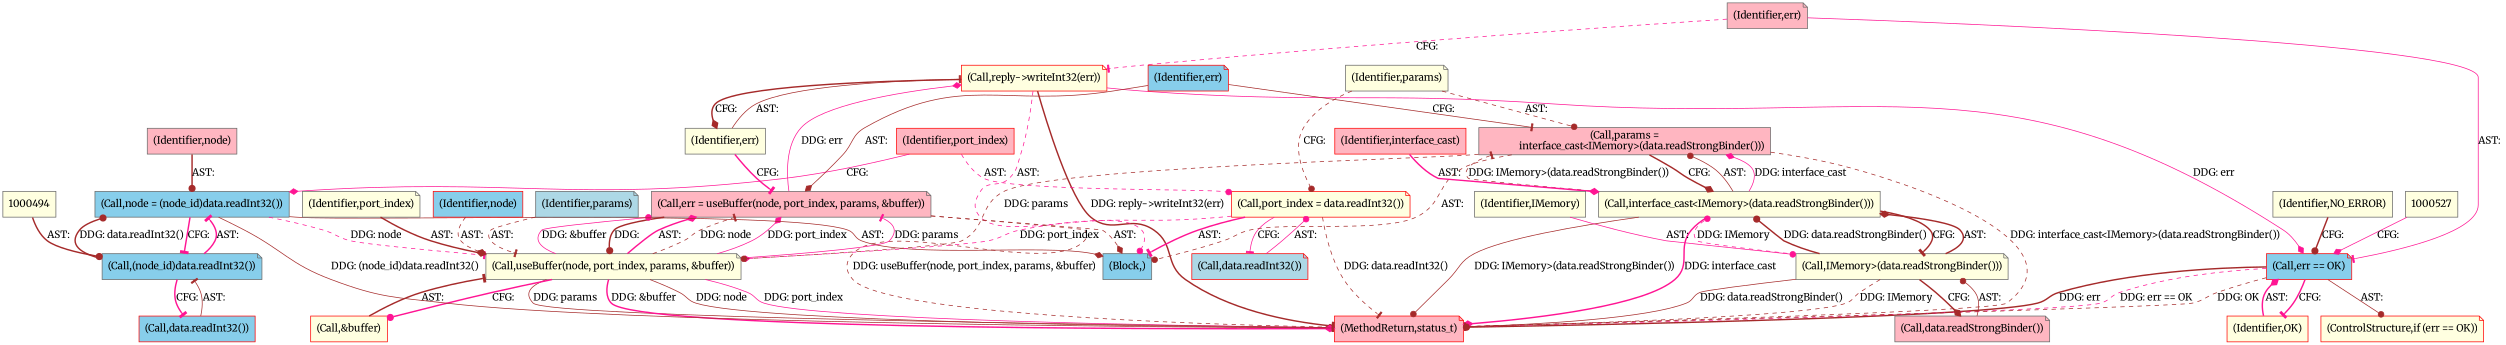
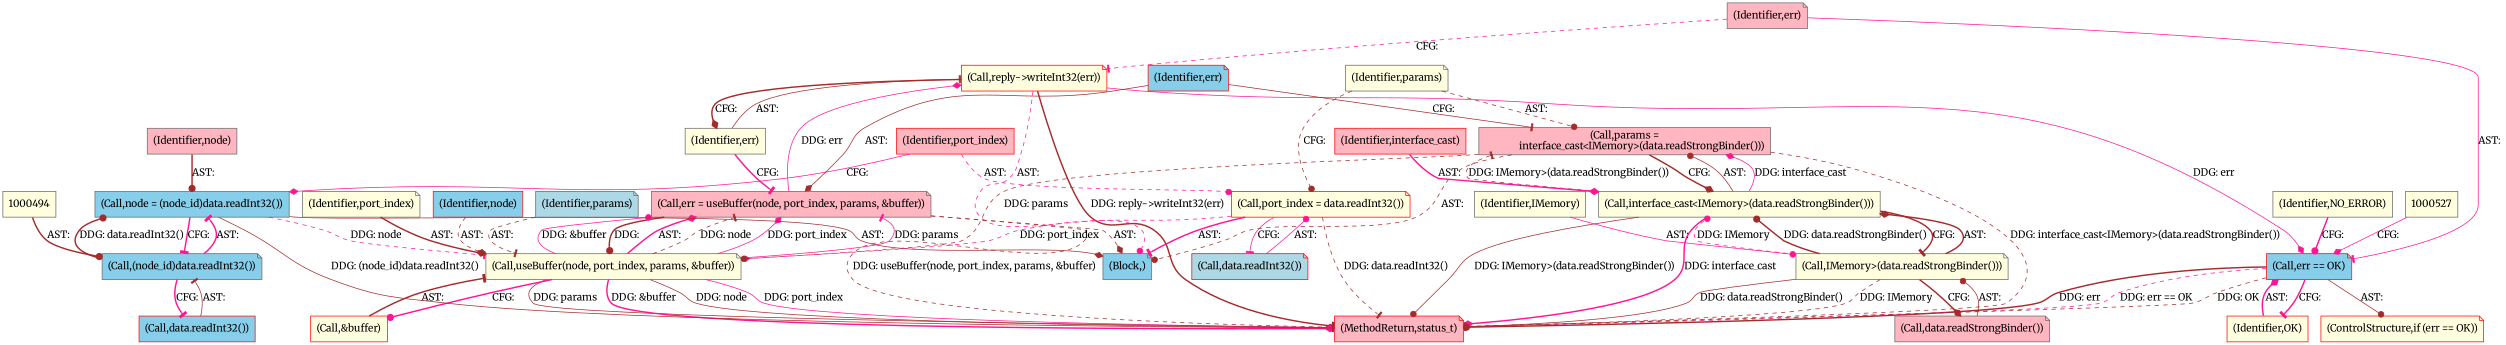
edge "(Identifier,NO_ERROR)" -> "(Call,err == OK)": color brown -> deeppink
